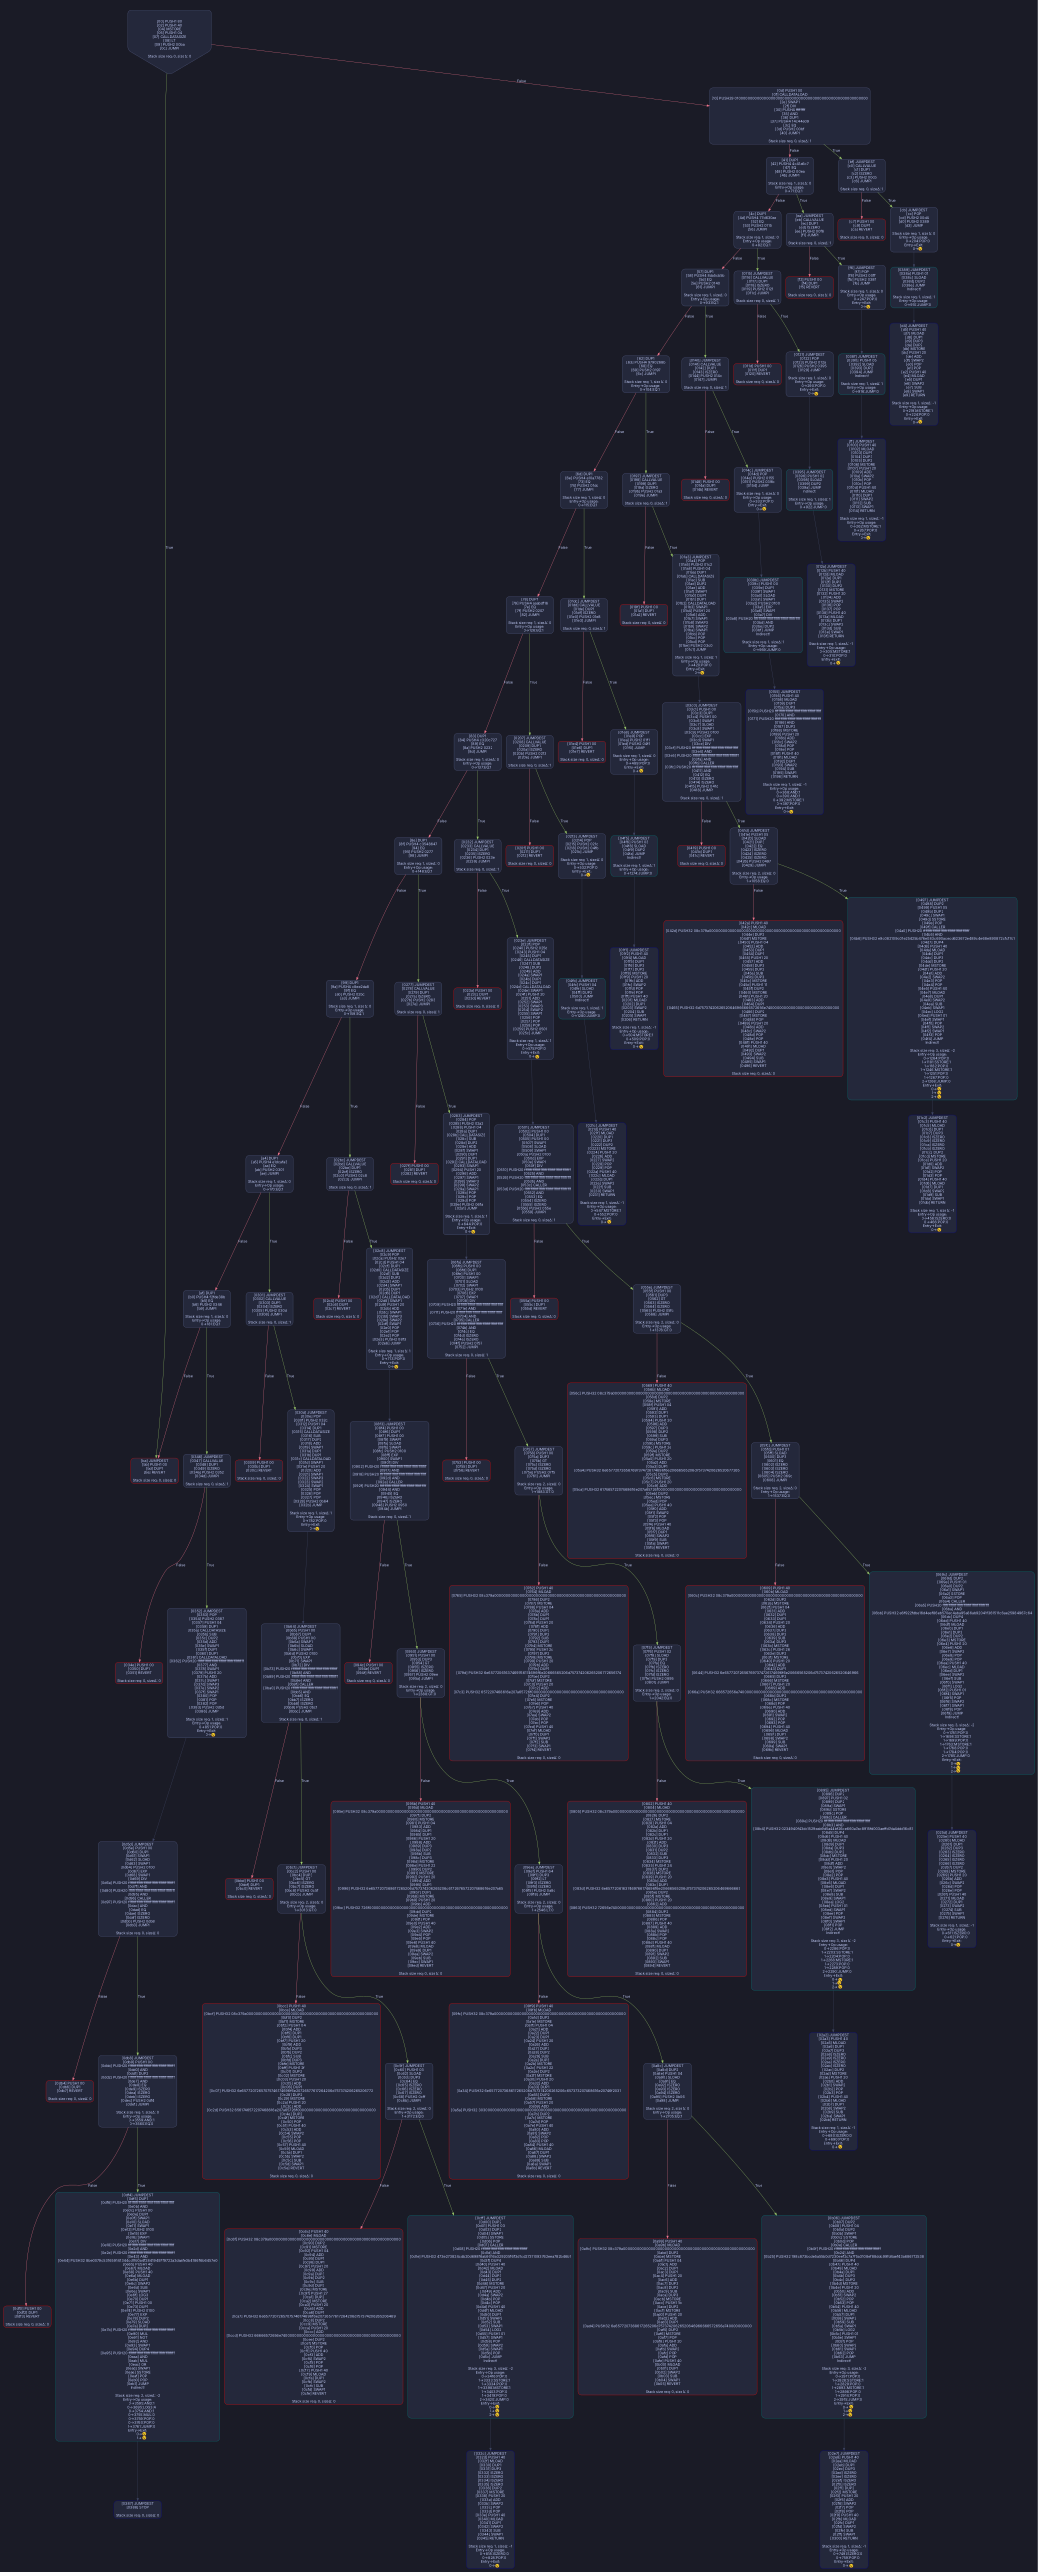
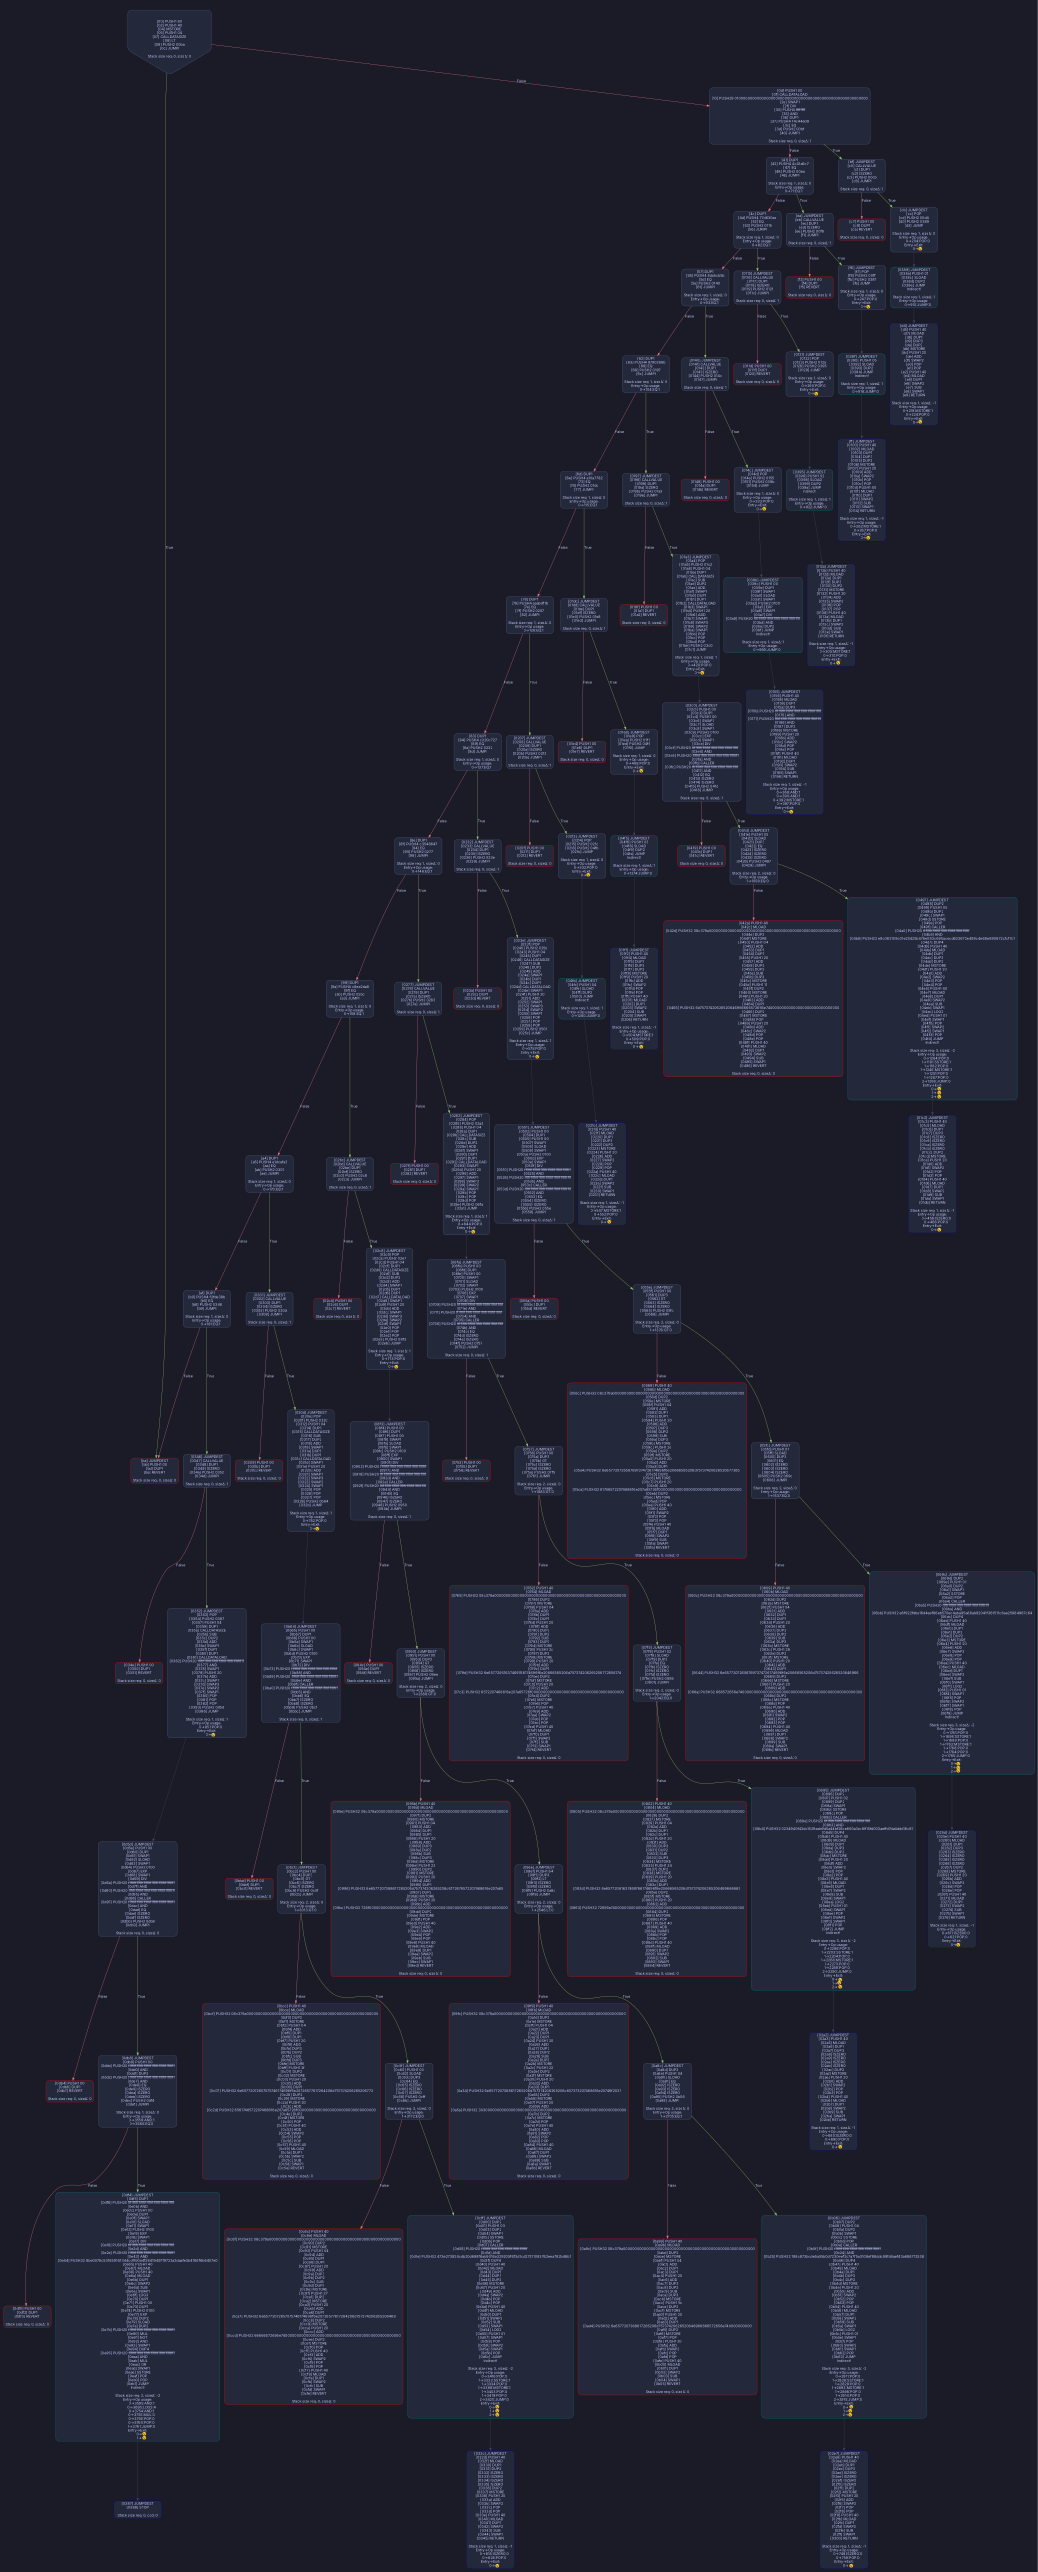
node "[0387] JUMPDEST [0388] STOP Stack size req: 0, sizeΔ: 0": label "[0387] JUMPDEST [0388] STOP Stack size req: 0, sizeΔ: 0" -> "[0387] JUMPDEST [0388] STOP Stack size req: 0, ccd: 0"
